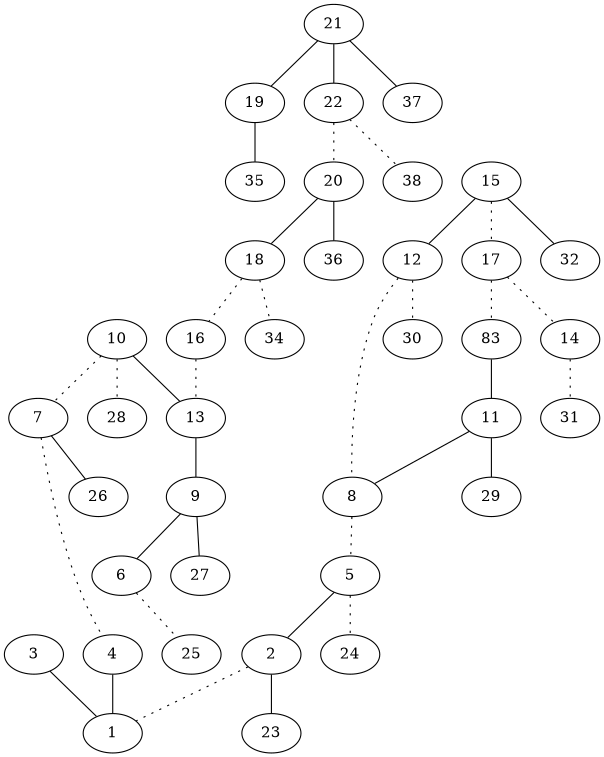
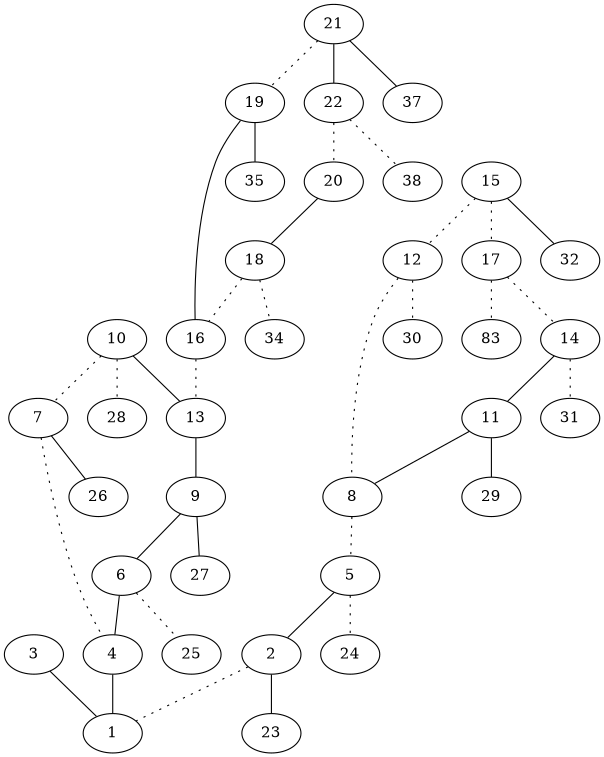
edge "21" -- "19": style solid -> dotted
edge "19" -- "16": added
edge "15" -- "12": style solid -> dotted
node "36": removed
edge "83" -- "11": now "14" -- "11"
edge "6" -- "4": added
